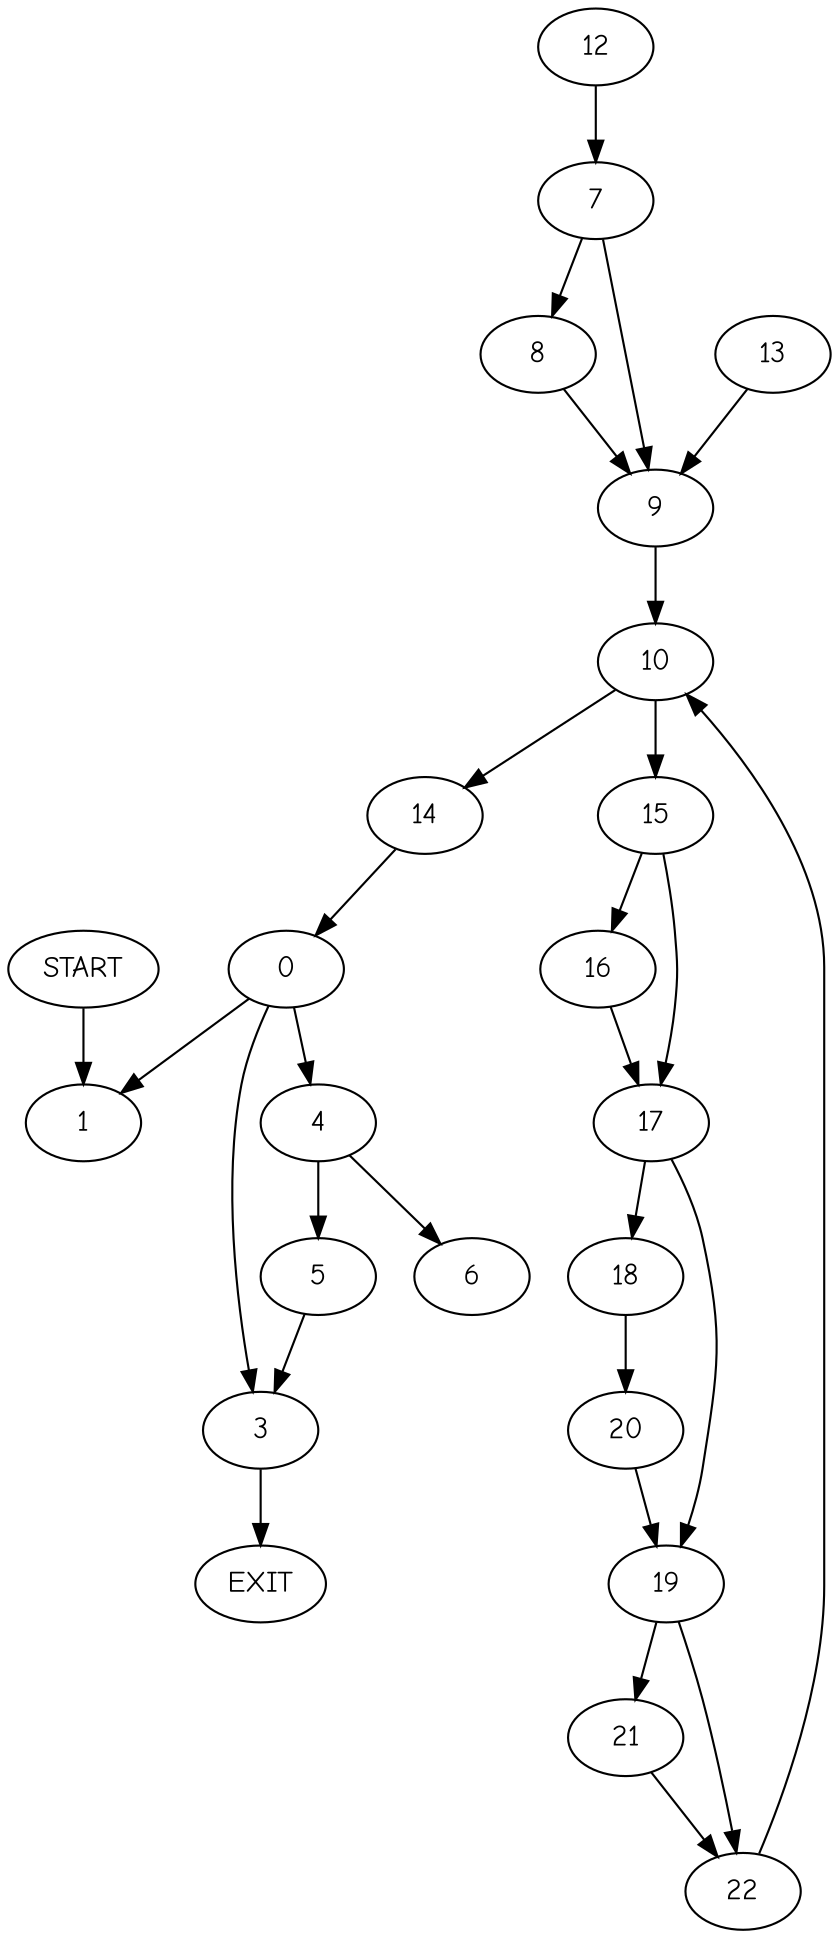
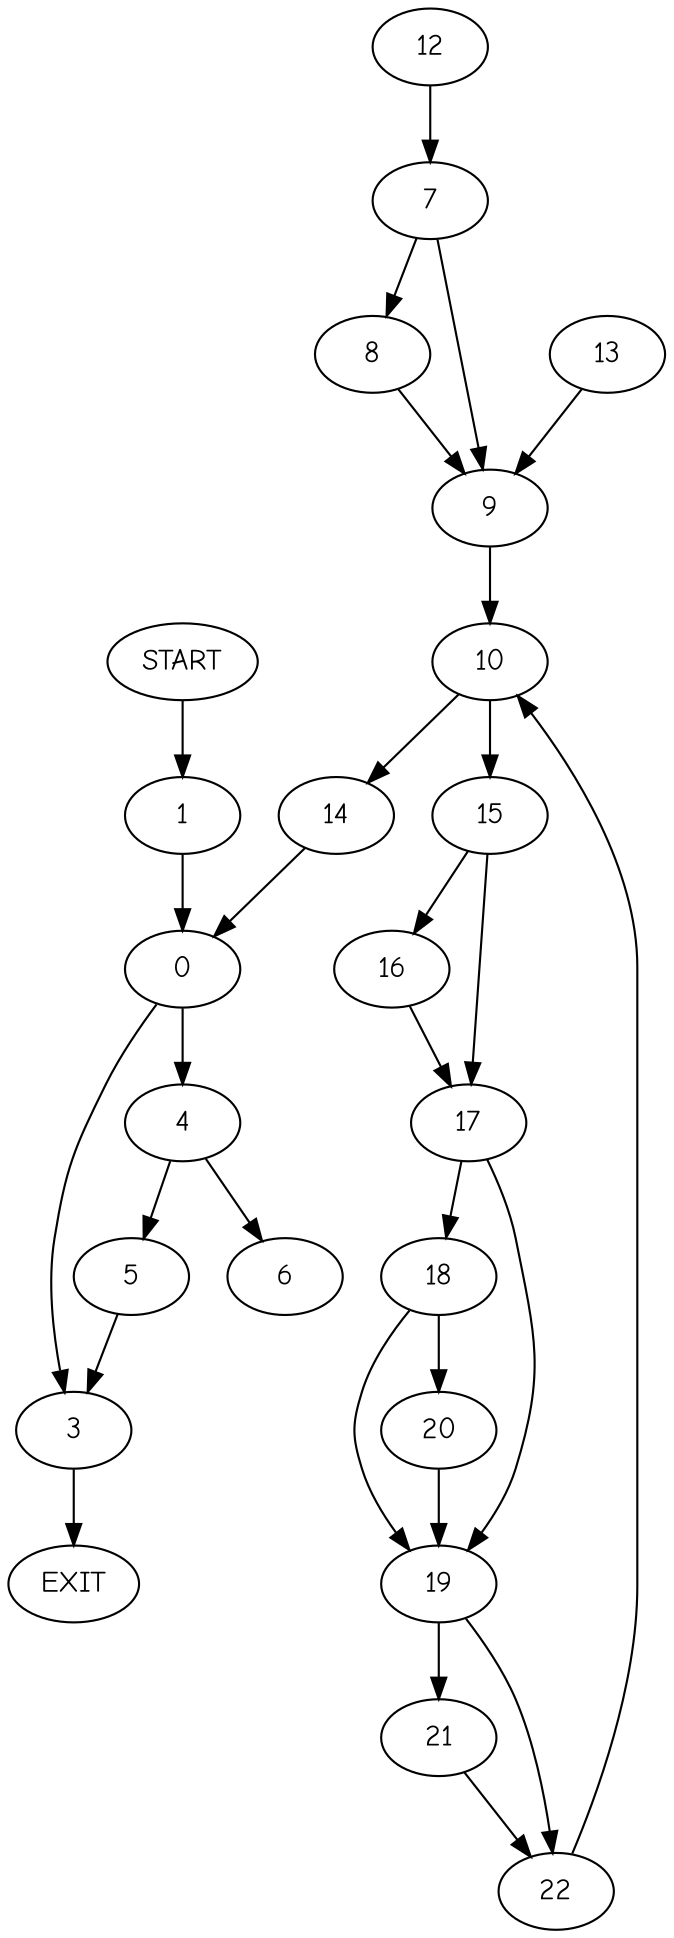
edge "0" -> "1": reversed
edge "18" -> "19": added
